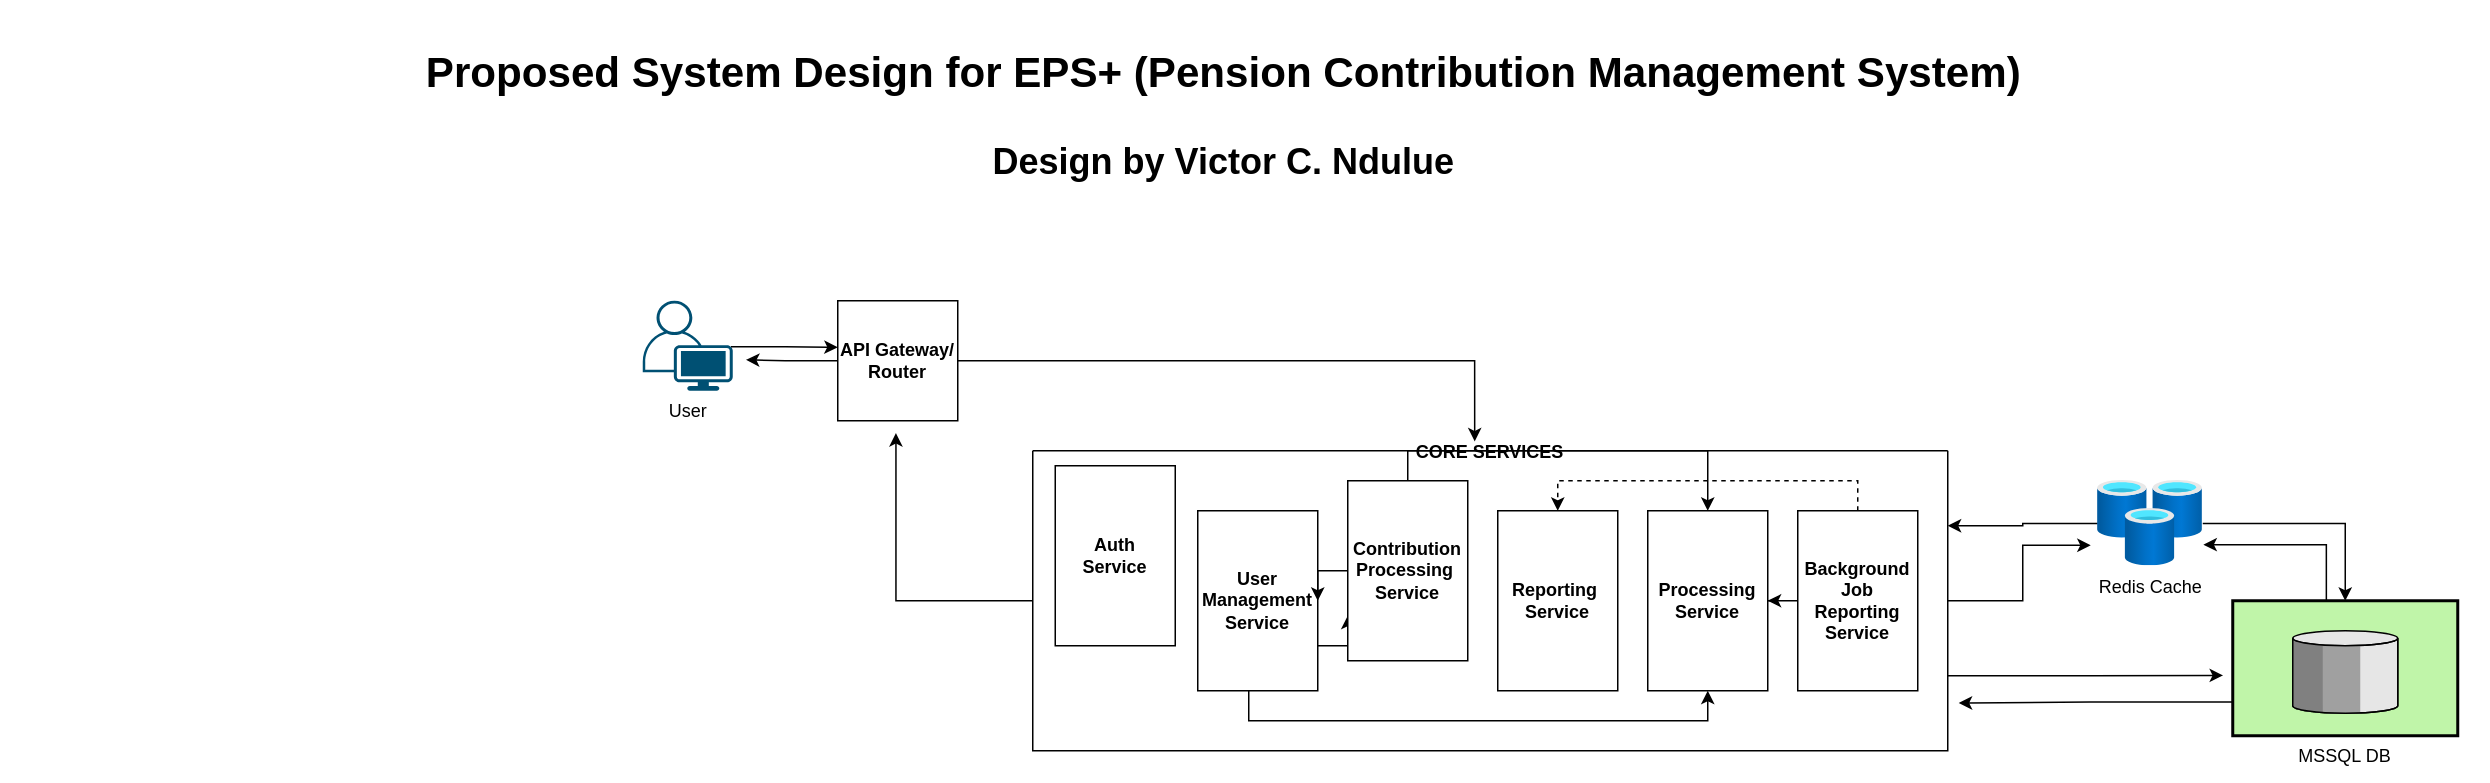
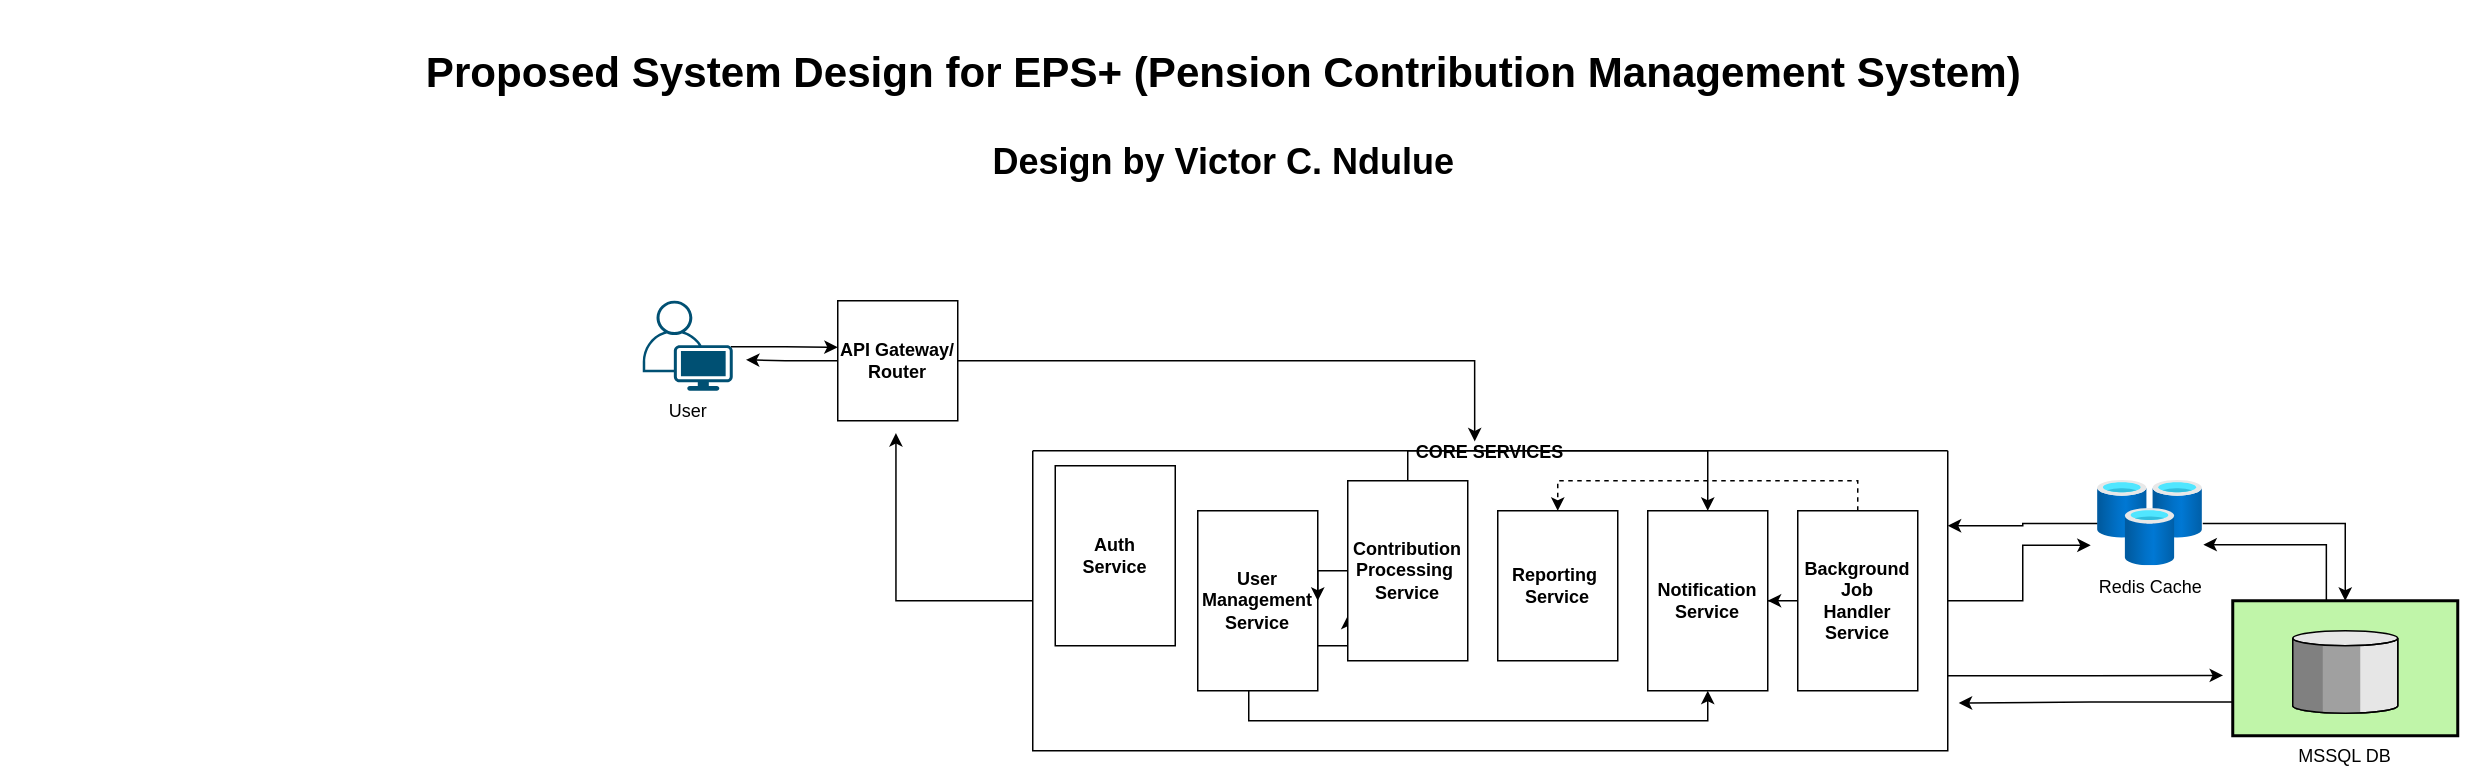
node "Reporting Service": size 120x180 -> 120x150
node "Processing Service": label "Processing Service" -> "Notification Service"
node "Background Job Reporting Service": label "Background Job Reporting Service" -> "Background Job Handler Service"
